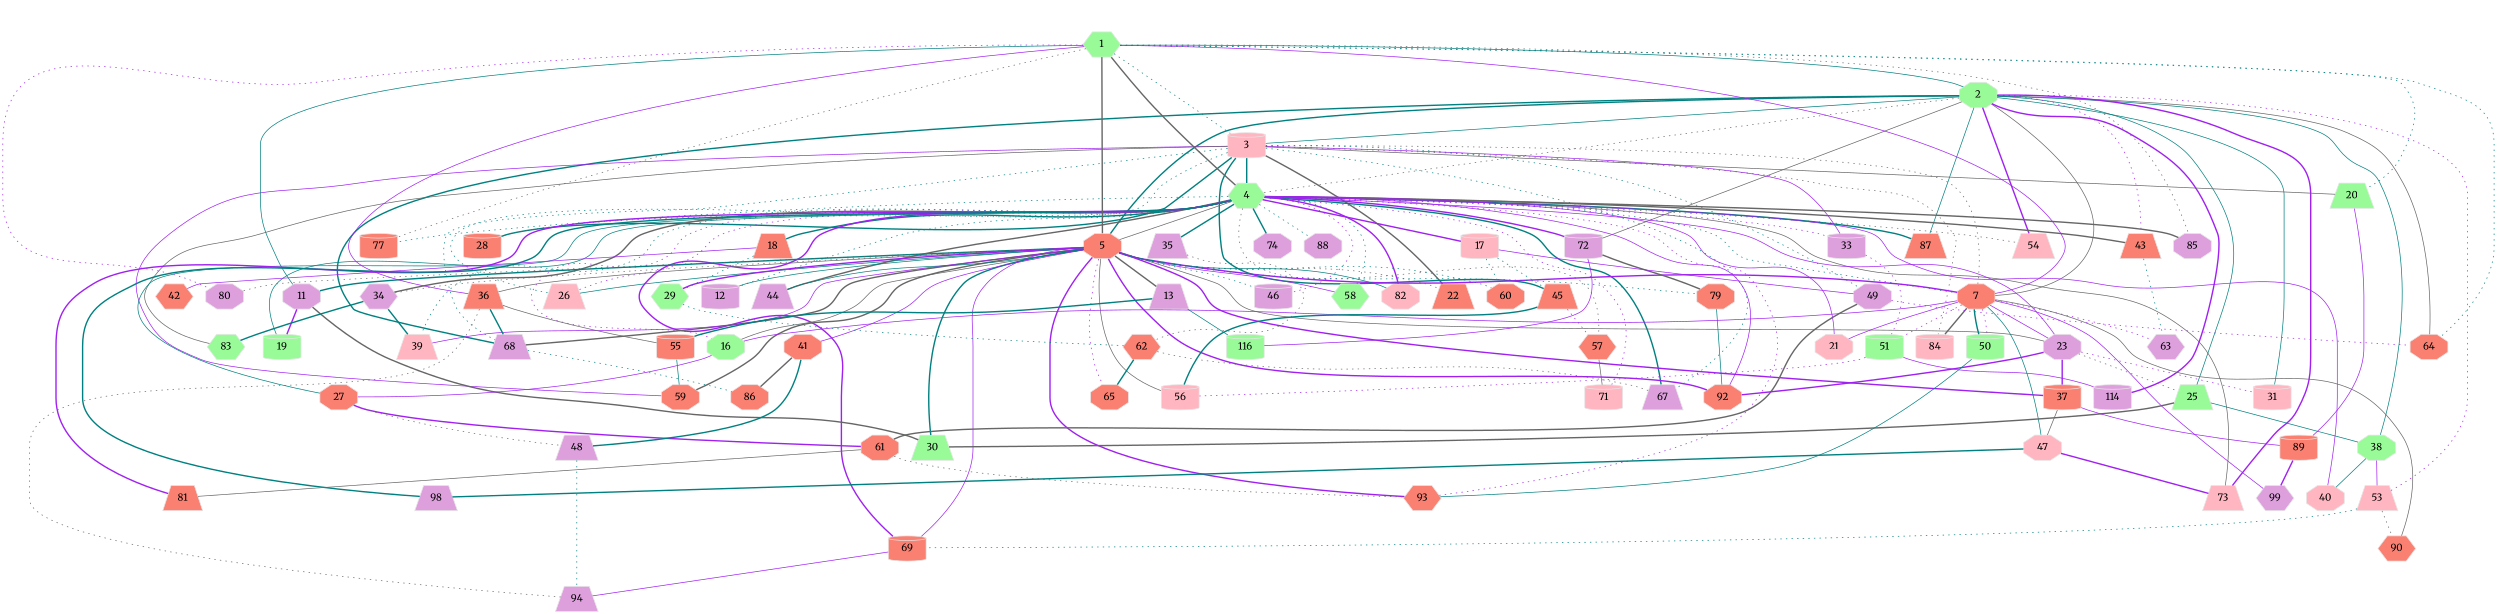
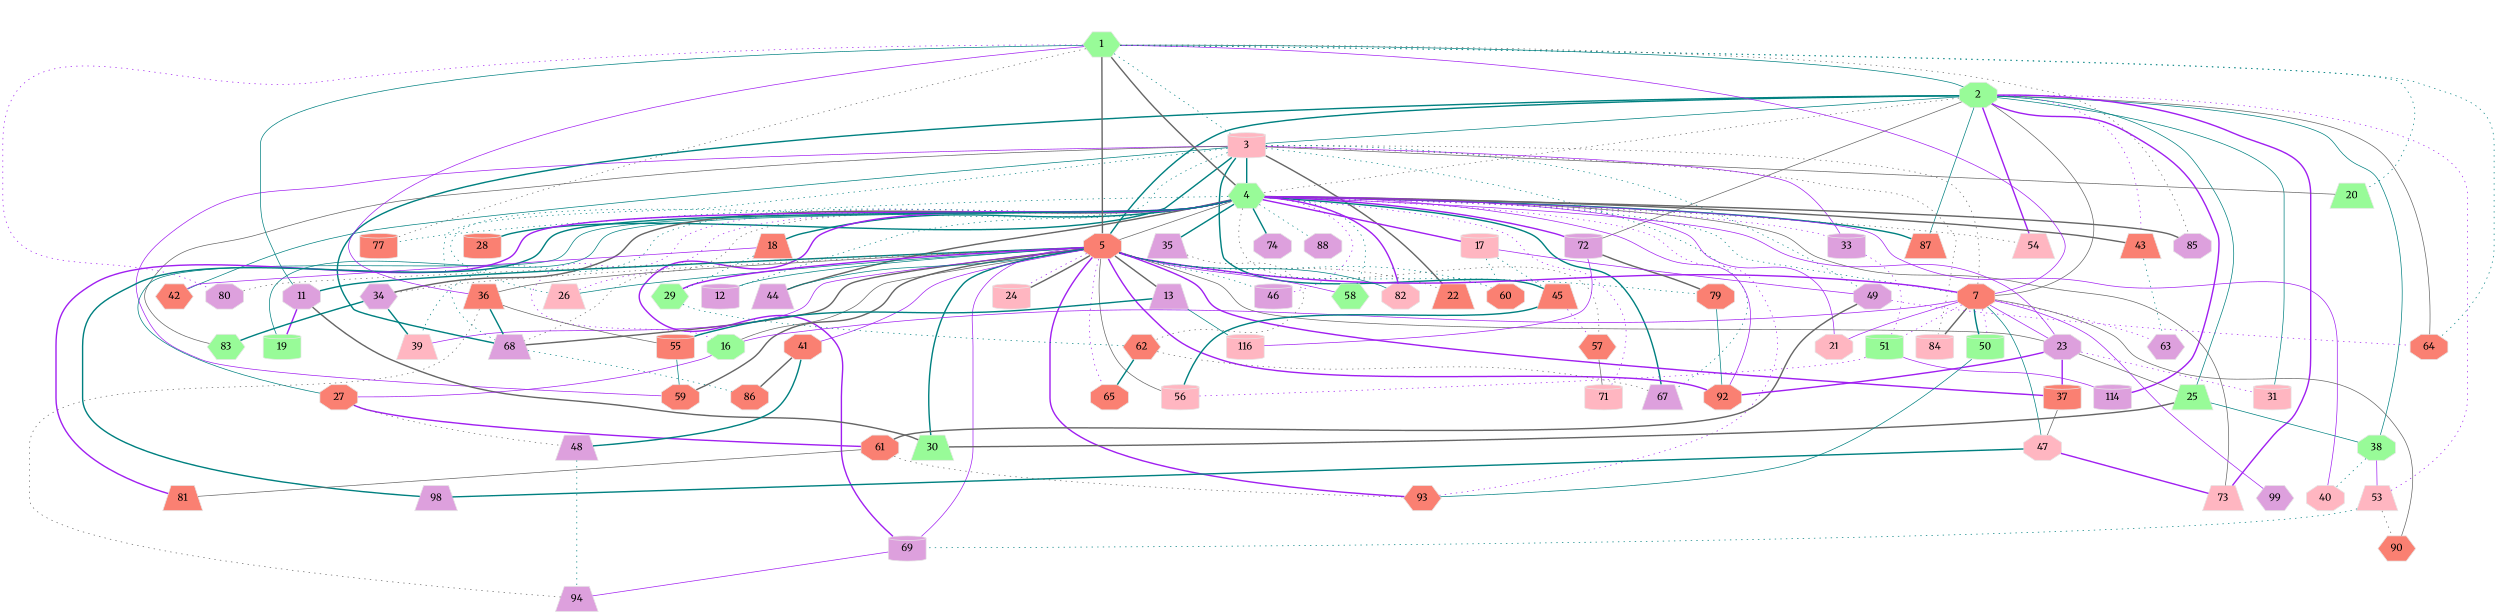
edge "3" -- "42": added
edge "4" -- "28": now "4" -- "68"
node "24": added
node "116": fillcolor palegreen -> lightpink
edge "23" -- "25": style dotted -> solid
node "89": removed
edge "38" -- "40": style solid -> dotted
node "69": fillcolor salmon -> plum
